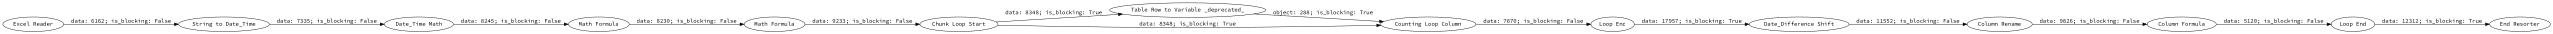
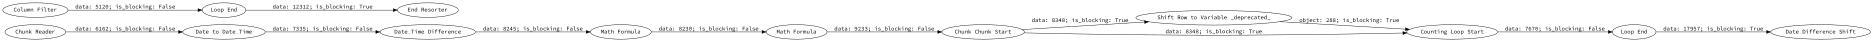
node "Table Row to Variable _deprecated_": label "Table Row to Variable _deprecated_" -> "Shift Row to Variable _deprecated_"
node "Excel Reader": label "Excel Reader" -> "Chunk Reader"
node "String to Date_Time": label "String to Date_Time" -> "Date to Date_Time"
node "Date_Time Math": label "Date_Time Math" -> "Date_Time Difference"
node "Chunk Loop Start": label "Chunk Loop Start" -> "Chunk Chunk Start"
node "Counting Loop Column": label "Counting Loop Column" -> "Counting Loop Start"
node "Column Rename": removed
node "Column Formula": label "Column Formula" -> "Column Filter"
